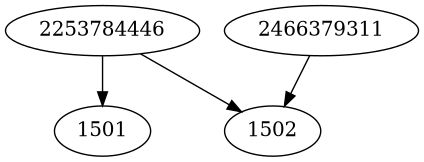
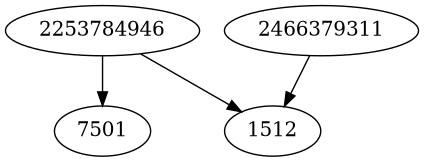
node "2253784446": label "2253784446" -> "2253784946"
node "1501": label "1501" -> "7501"
node "1502": label "1502" -> "1512"
